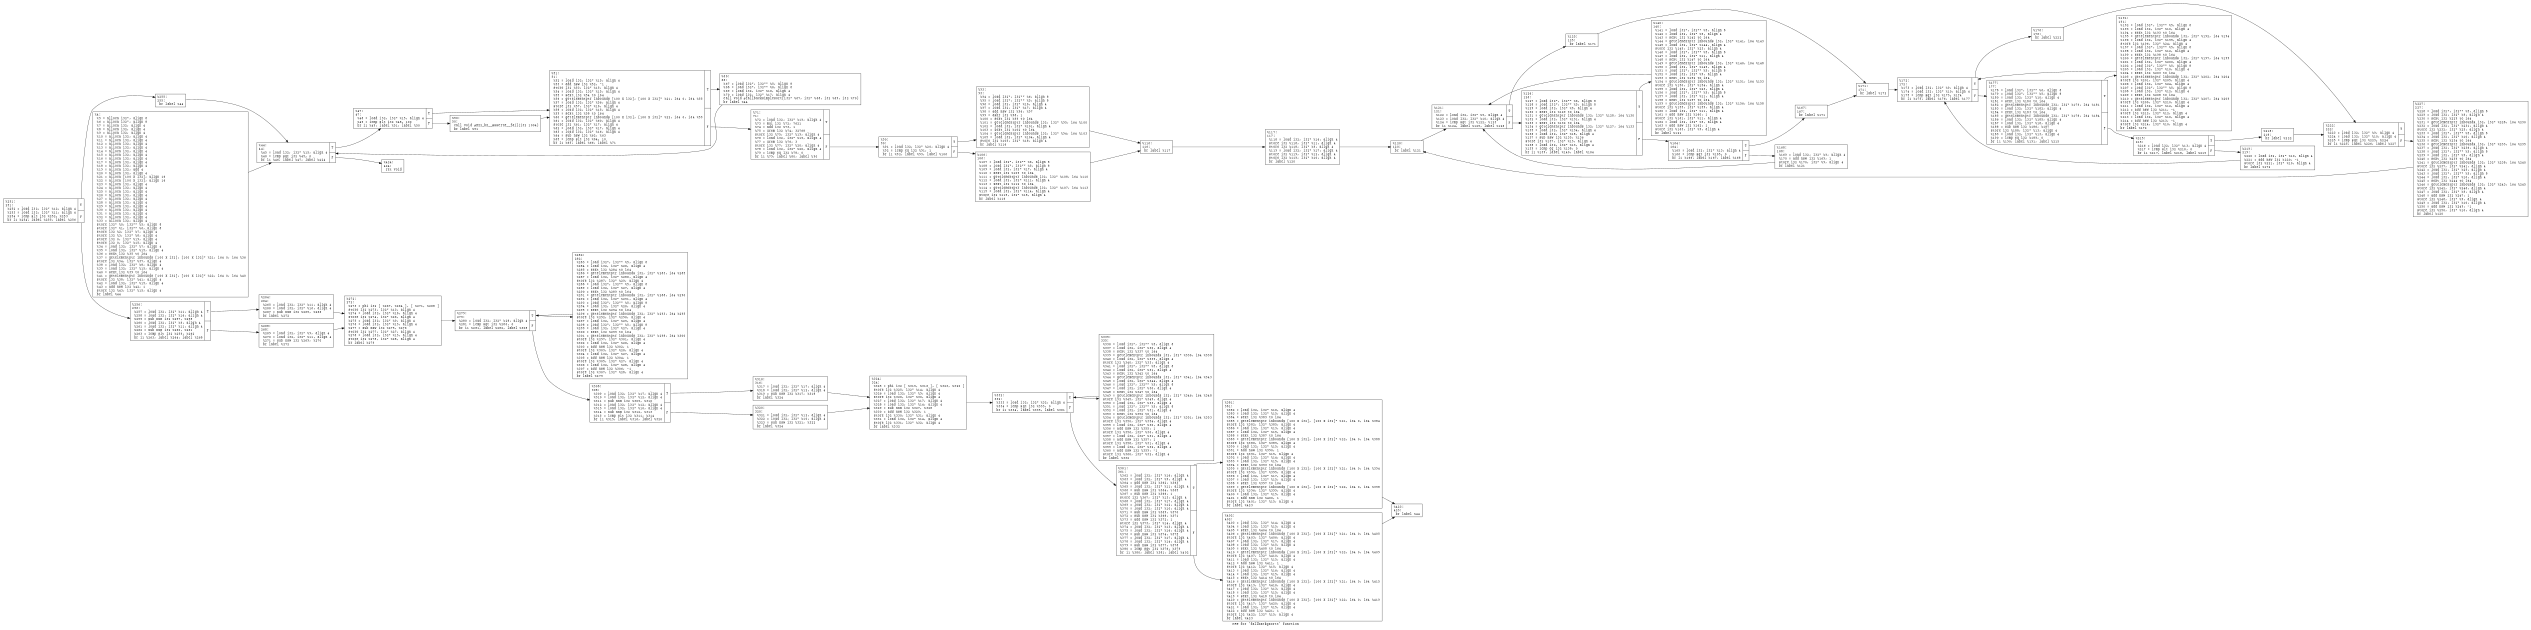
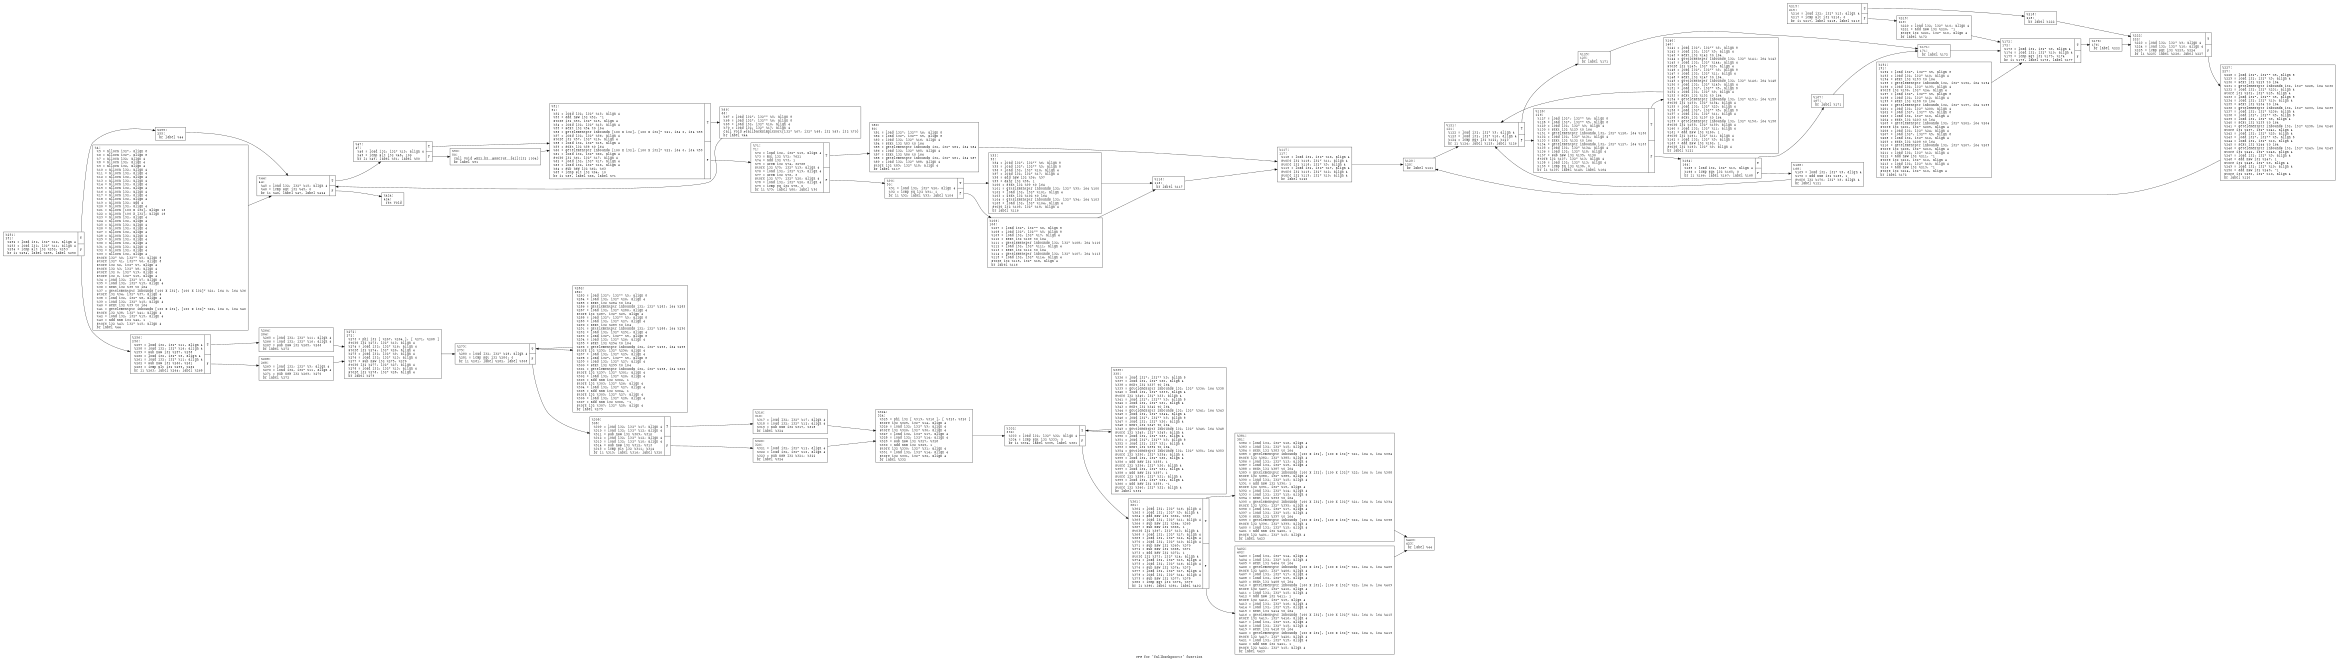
node "%177:": removed
node "%80:": added
